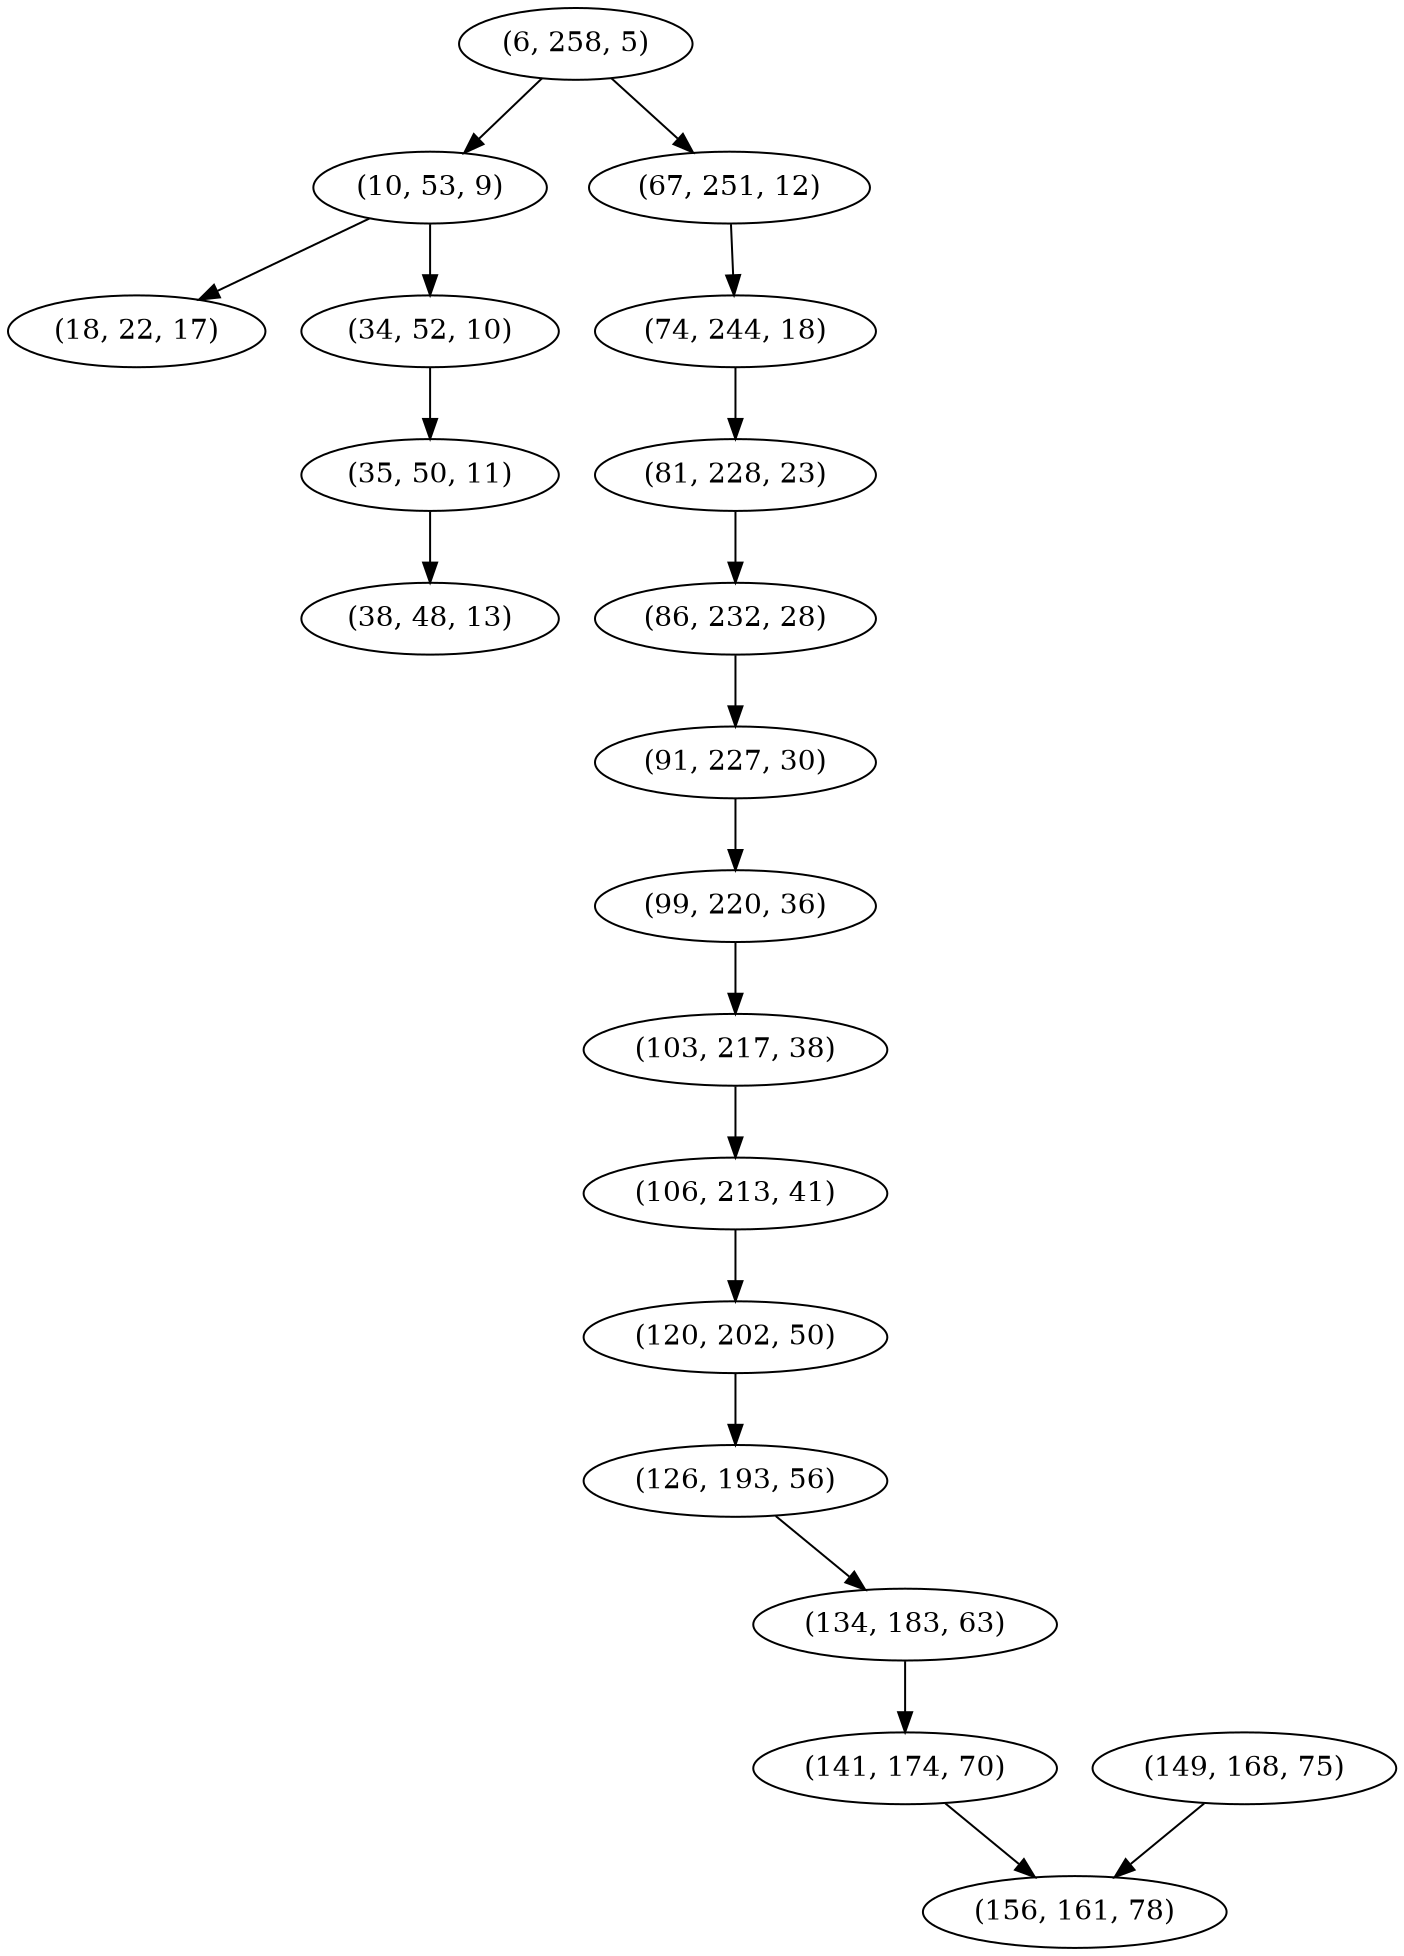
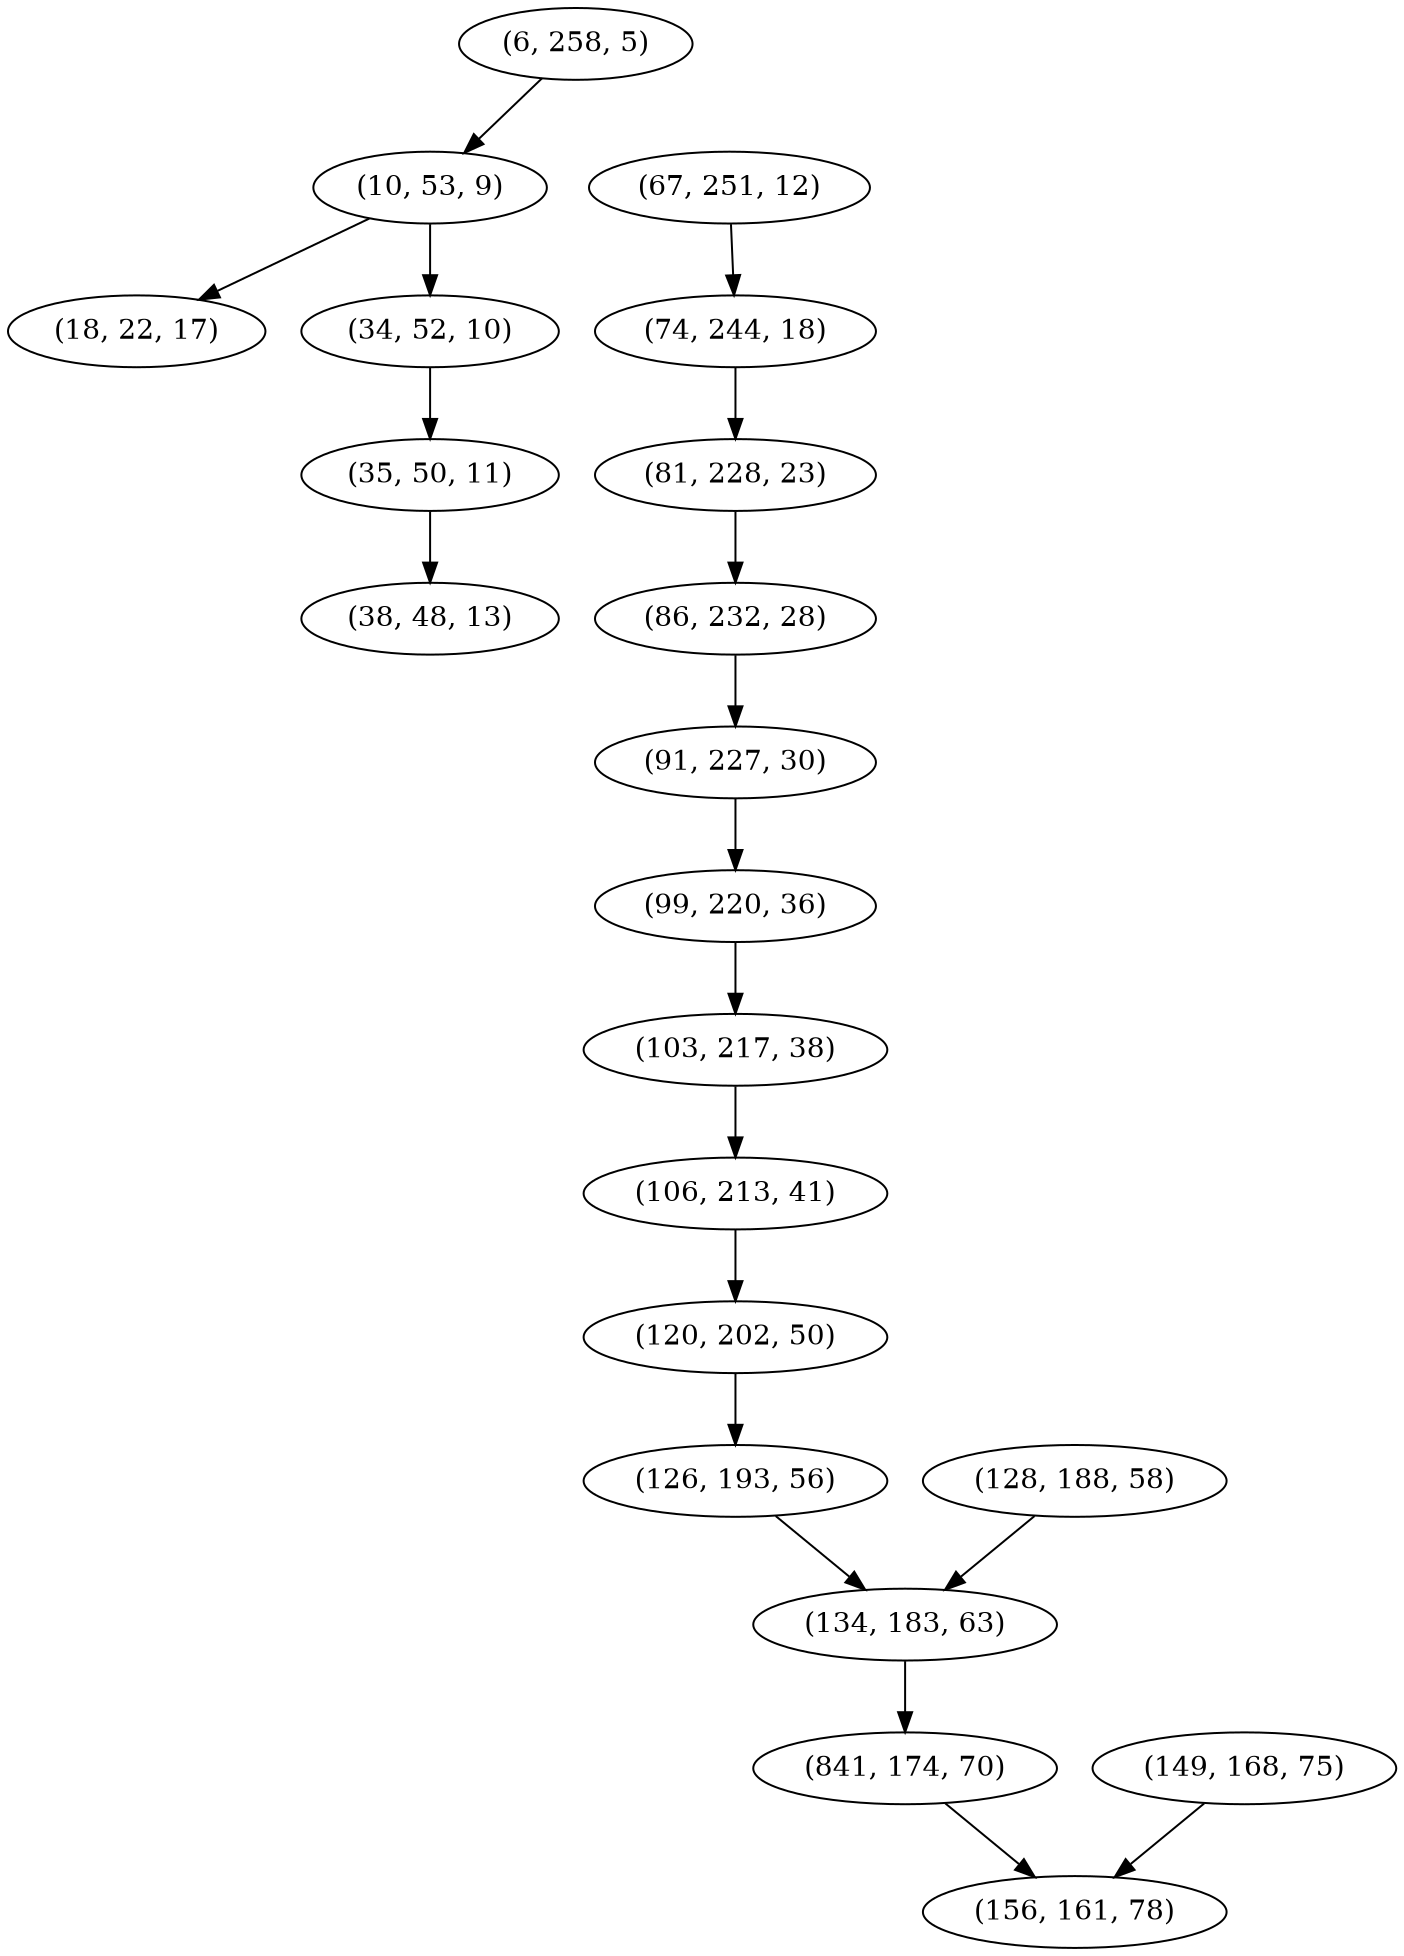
edge "(6, 258, 5)" -> "(67, 251, 12)": removed
node "(128, 188, 58)": added
node "(141, 174, 70)": label "(141, 174, 70)" -> "(841, 174, 70)"
